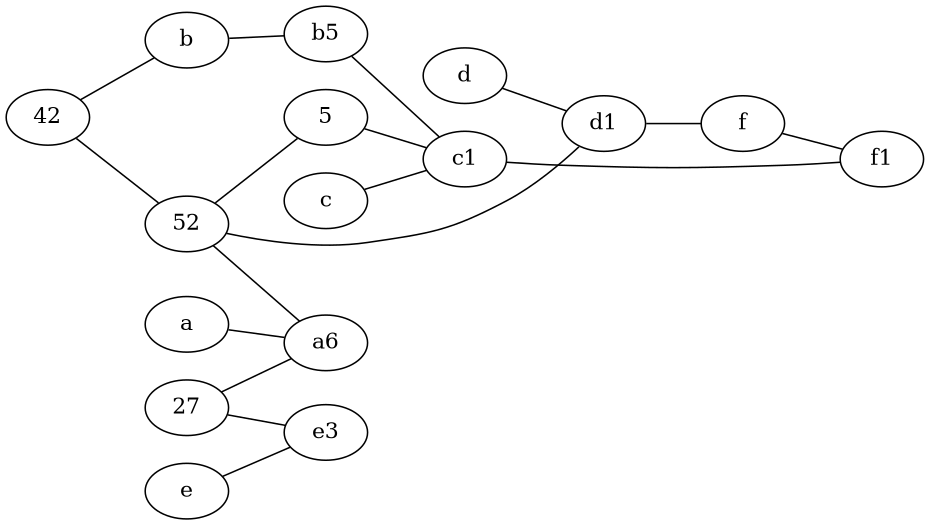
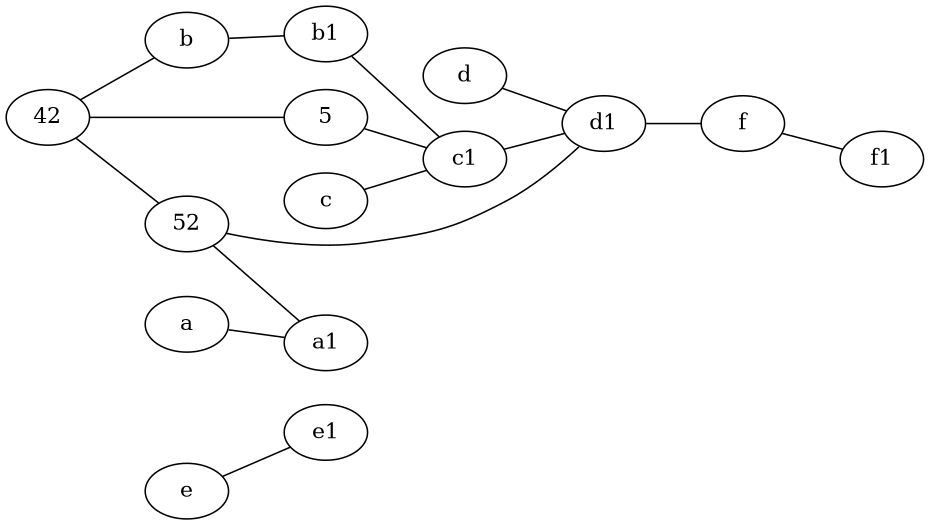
node "b5": label "b5" -> "b1"
edge "c1" -- "f1": now "c1" -- "d1"
edge "5" -- "52": now "5" -- "42"
node "a6": label "a6" -> "a1"
node "27": removed
node "e3": label "e3" -> "e1"
